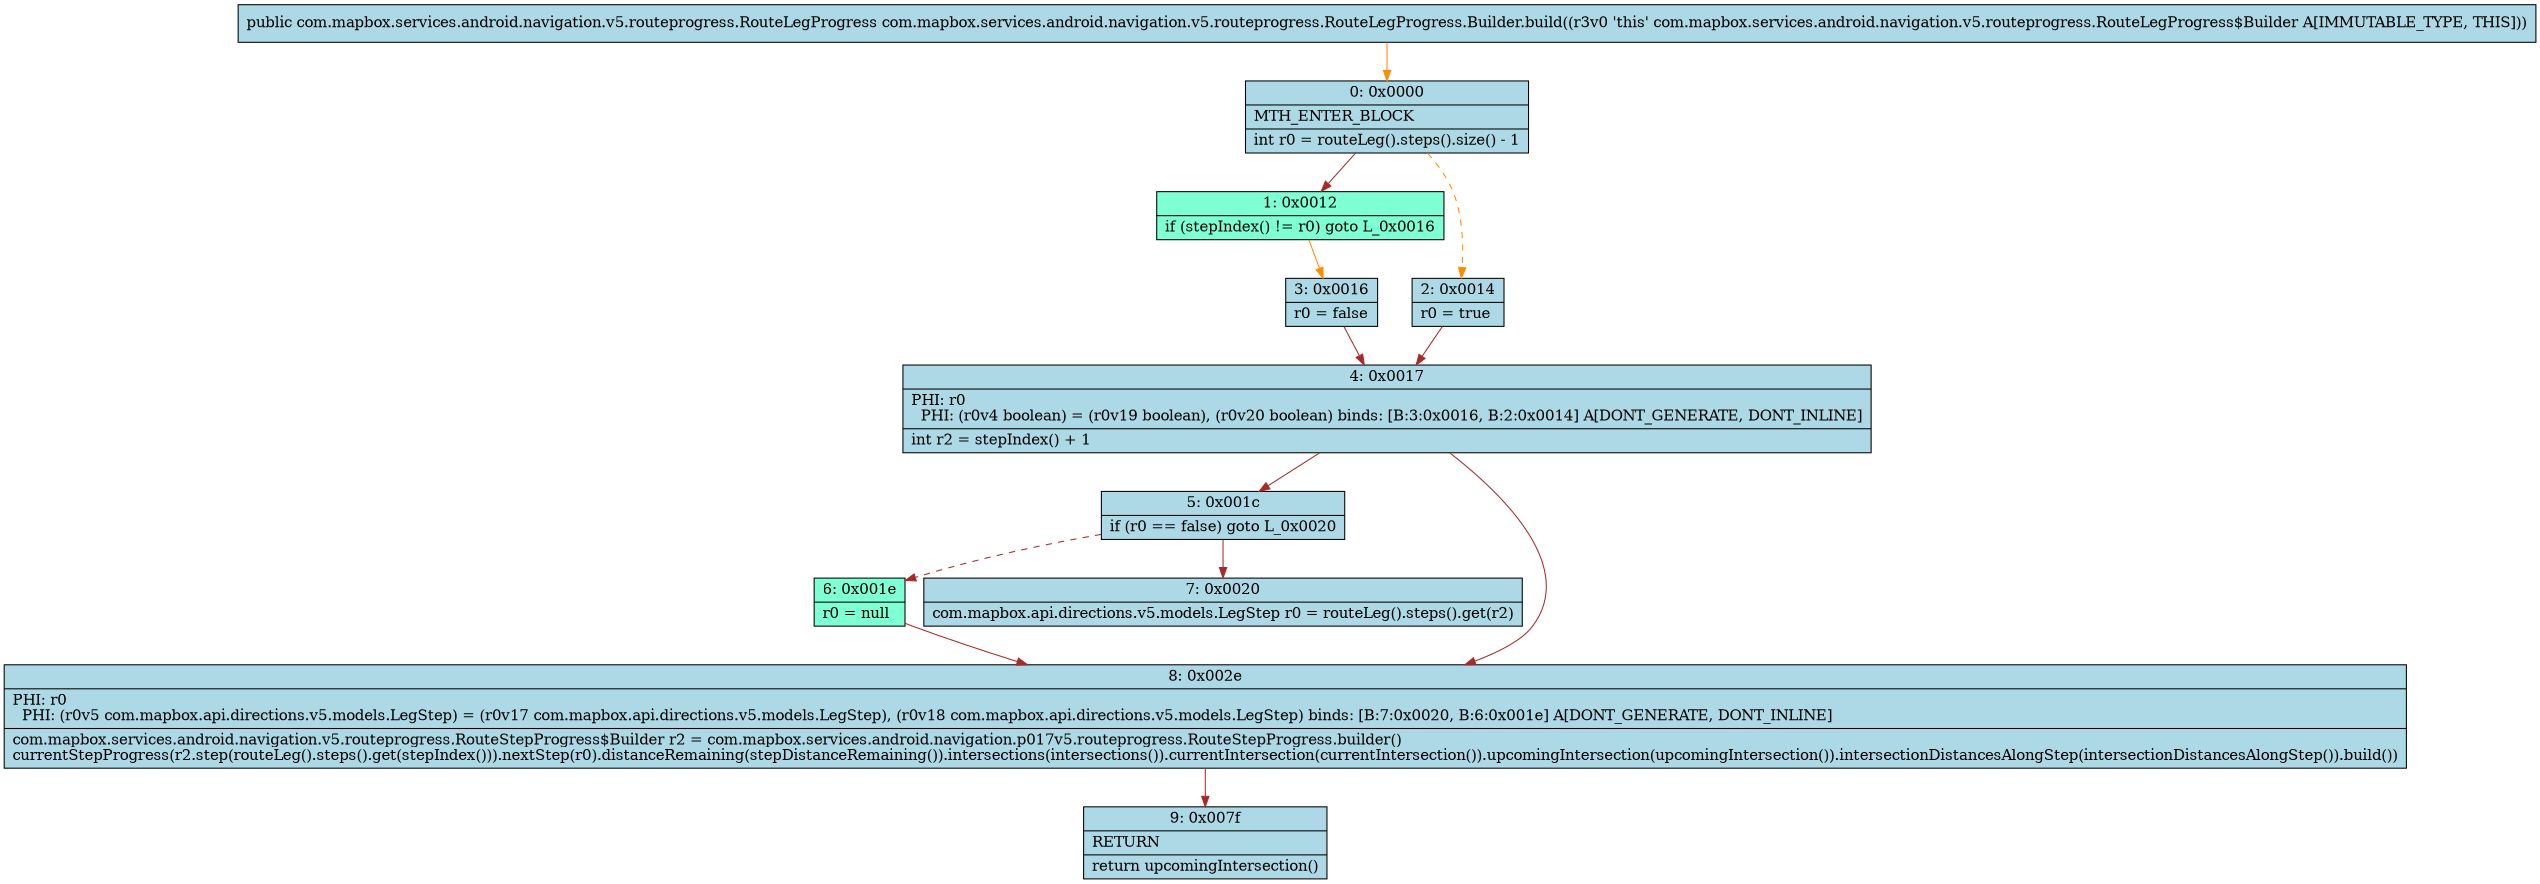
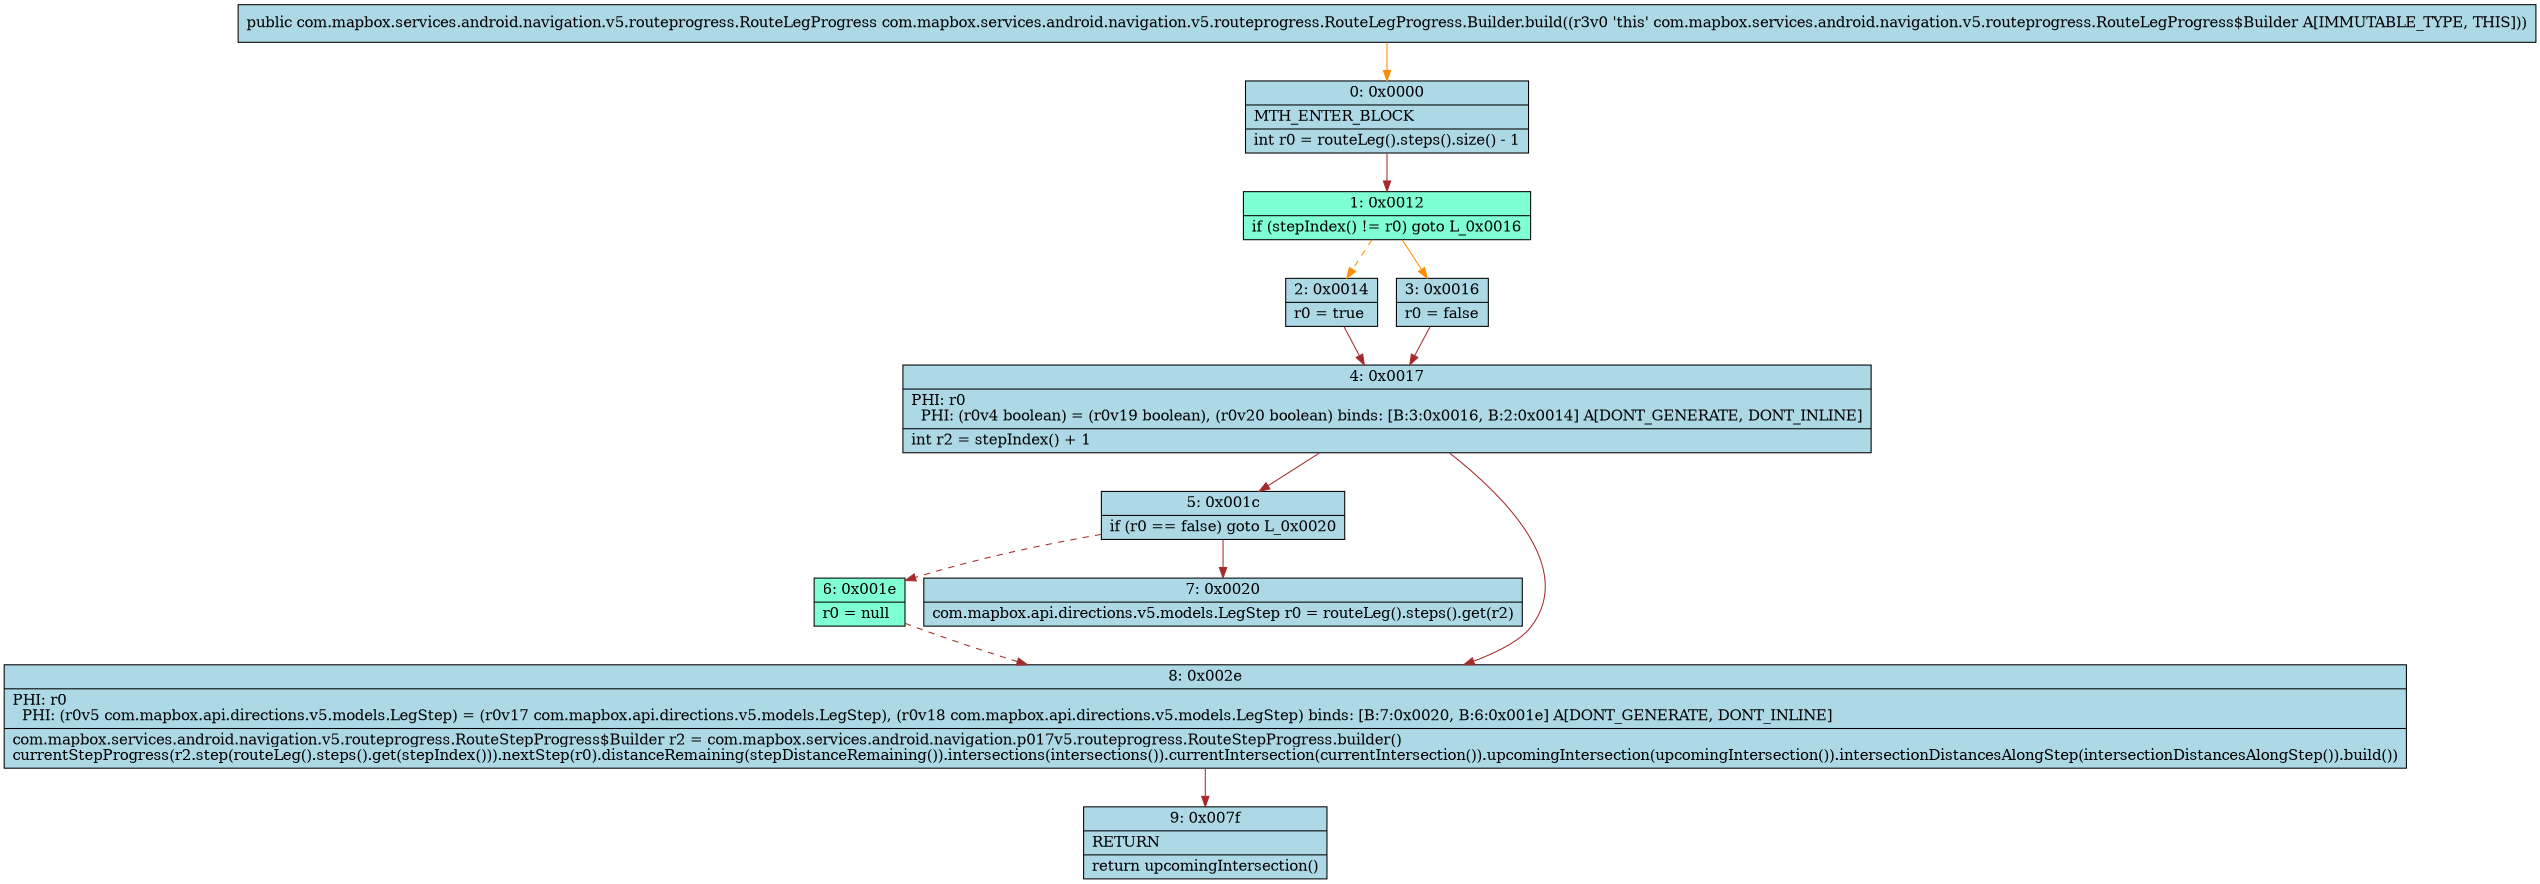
edge "0: 0x0000" -> "2: 0x0014": now "1: 0x0012" -> "2: 0x0014"
edge "6: 0x001e" -> "8: 0x002e": style solid -> dashed
